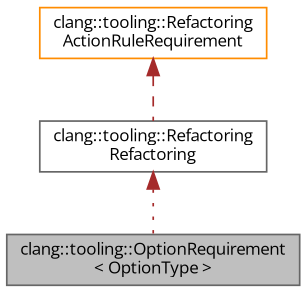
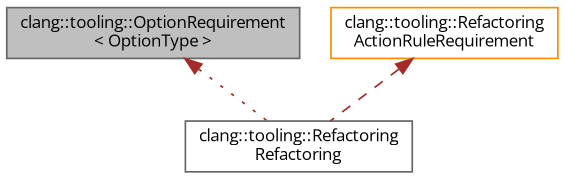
edge "clang::tooling::OptionRequirement < OptionType >" -> "clang::tooling::Refactoring Refactoring": reversed
